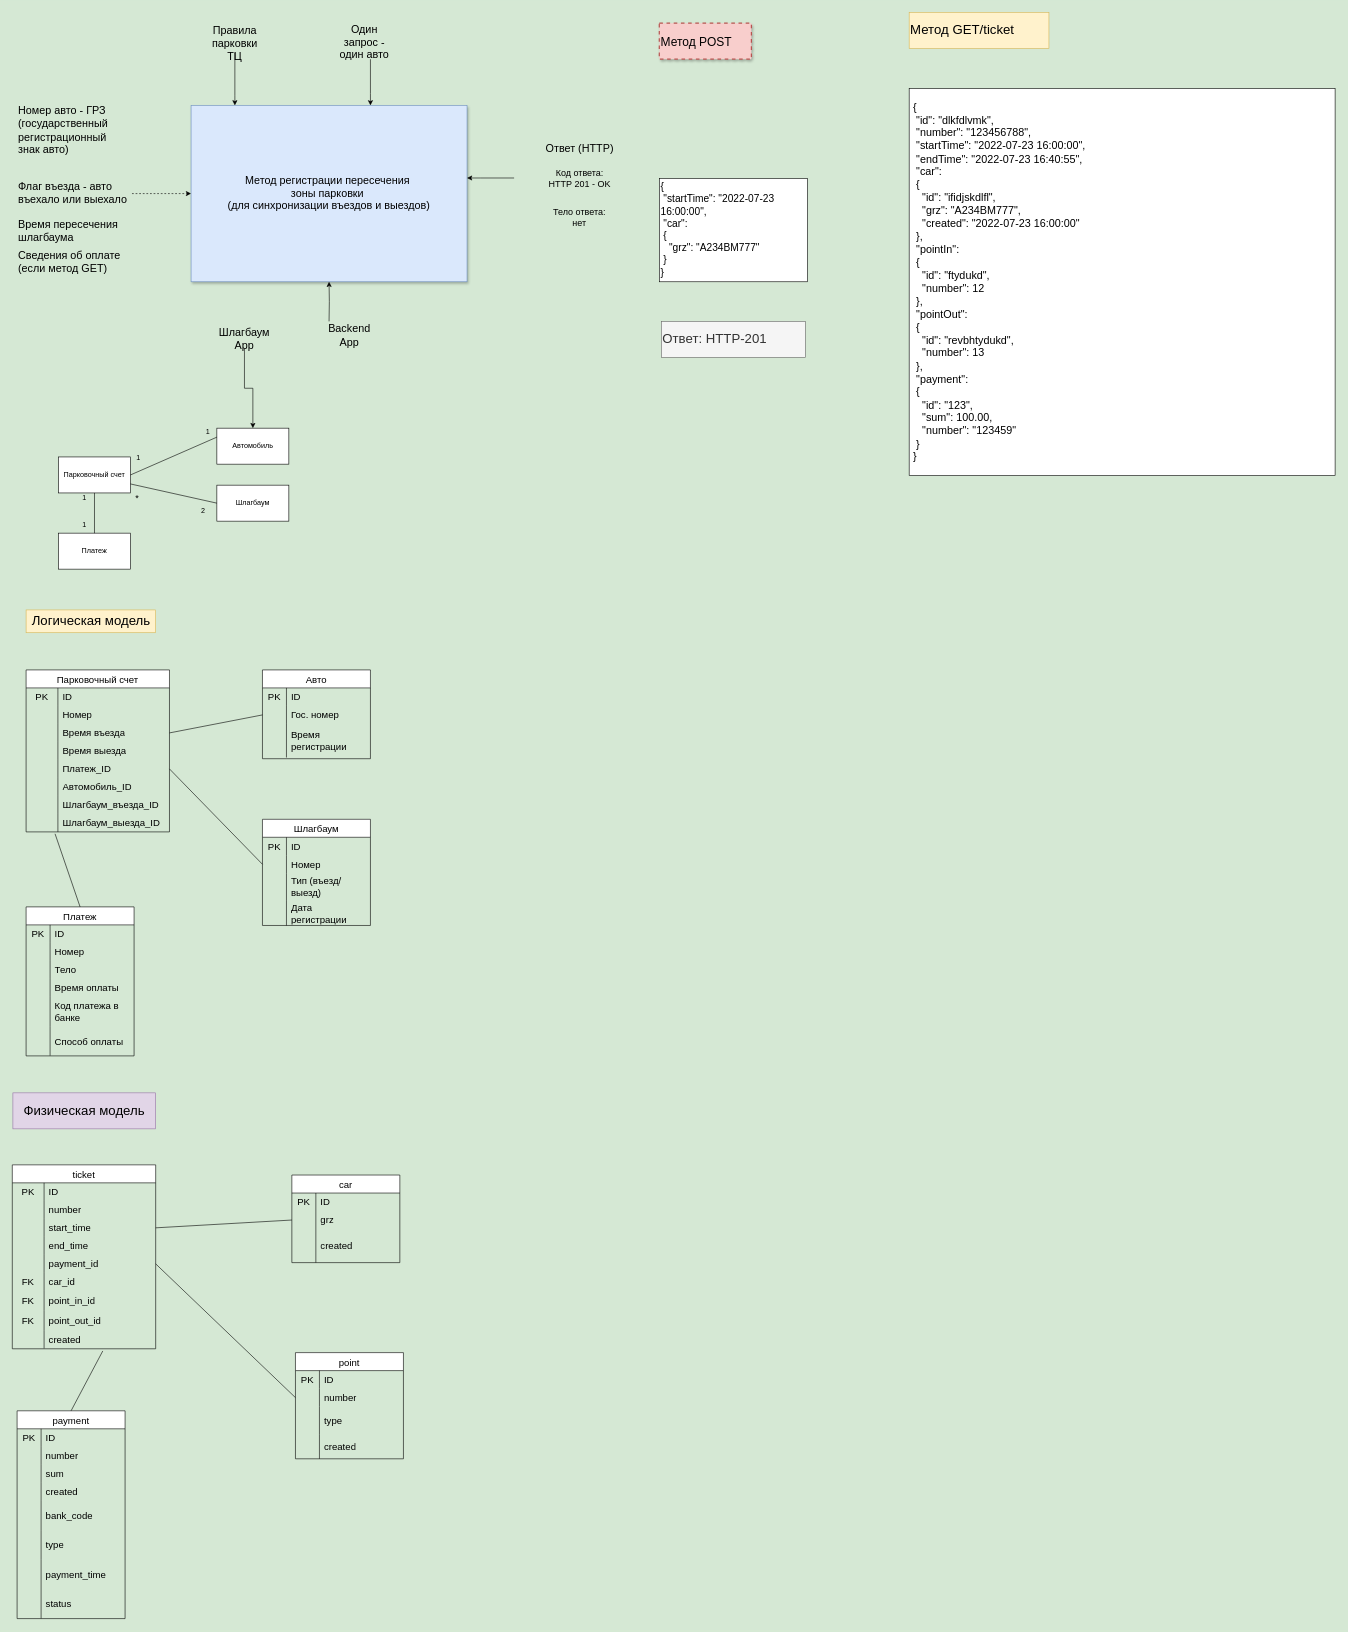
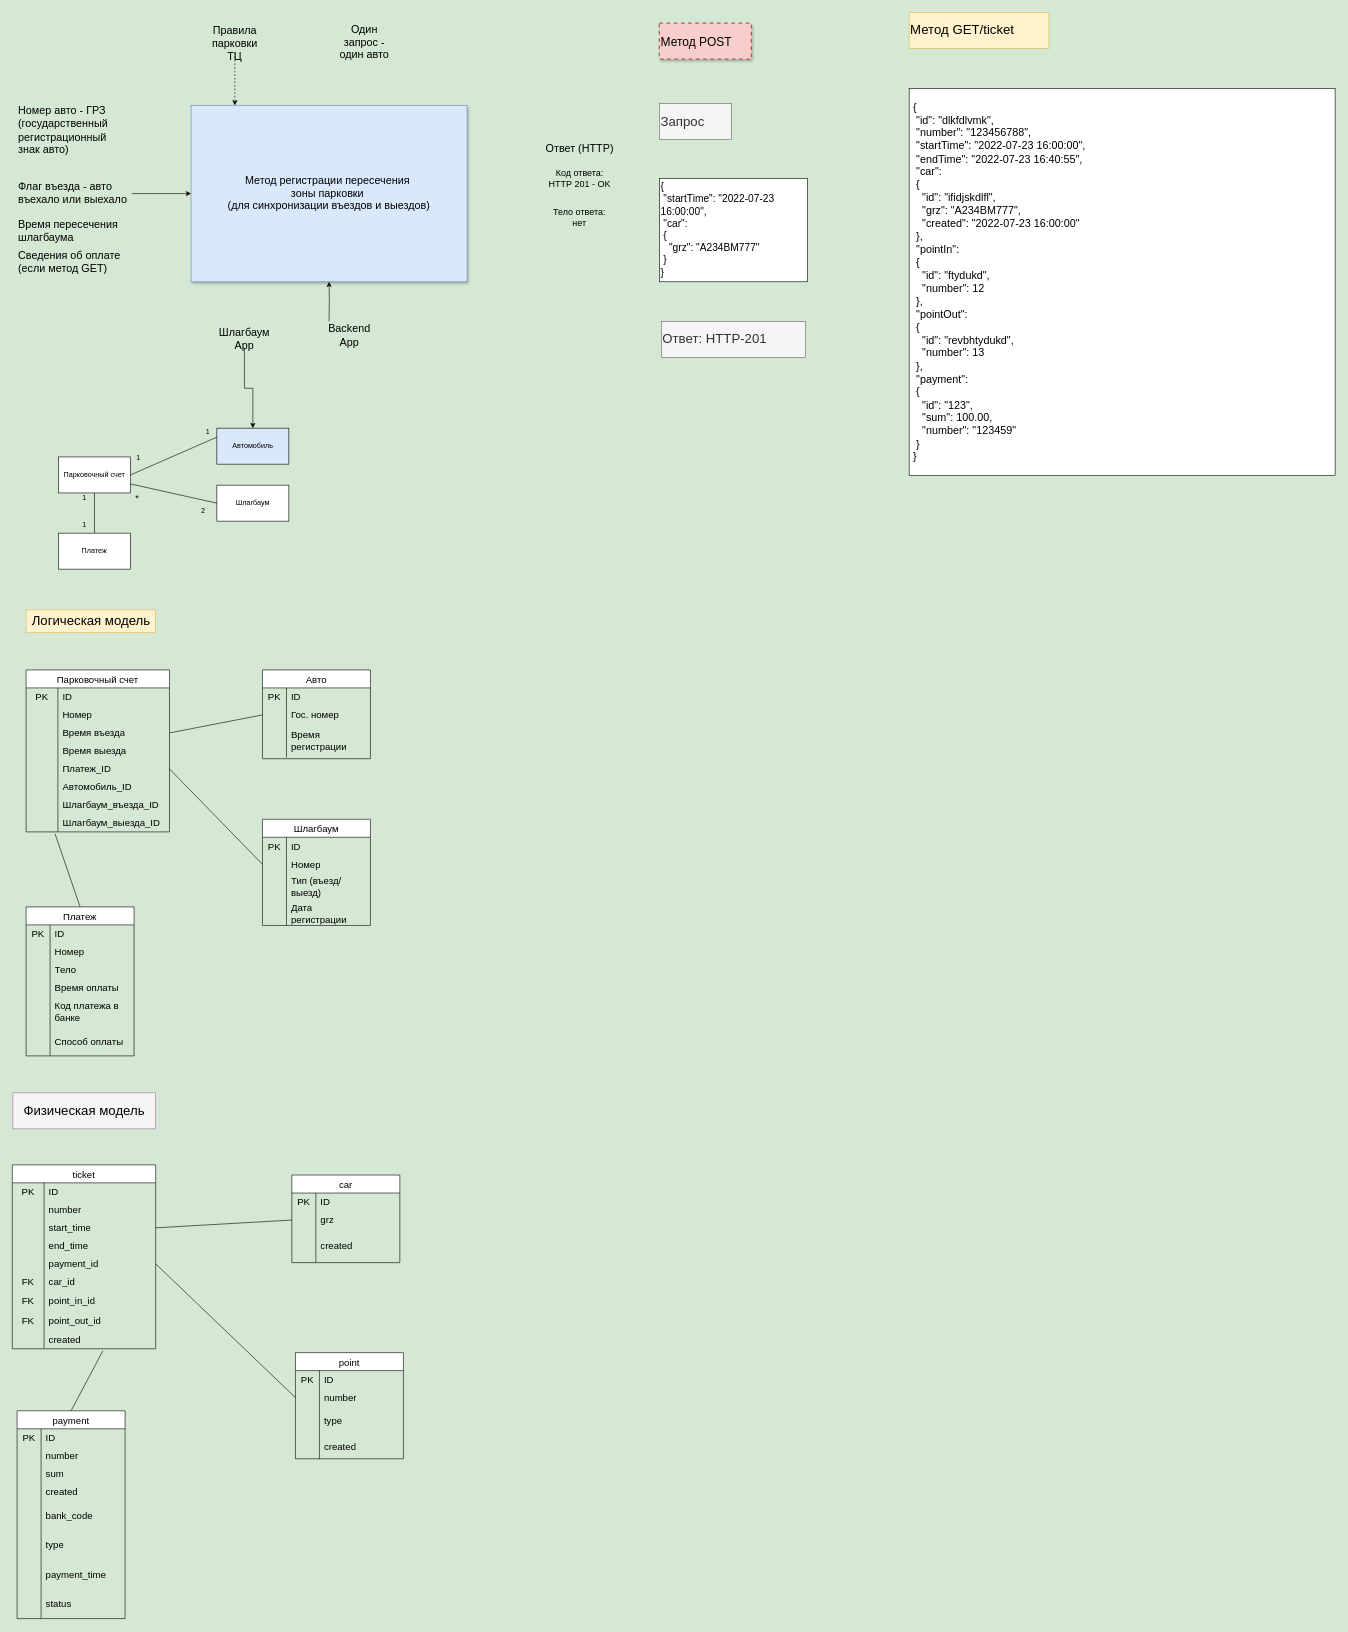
edge "Правила парковки ТЦ" -> "Метод регистрации пересечения зоны парковки (для синхронизации въездов и выездов)": style solid -> dashed
edge "Один запрос - один авто" -> "Метод регистрации пересечения зоны парковки (для синхронизации въездов и выездов)": removed
node "Запрос": added
edge "Код ответа: HTTP 201 - OK" -> "Метод регистрации пересечения зоны парковки (для синхронизации въездов и выездов)": removed
edge "Флаг въезда - авто въехало или выехало" -> "Метод регистрации пересечения зоны парковки (для синхронизации въездов и выездов)": style dashed -> solid
node "Автомобиль": fillcolor #ffffff -> #dae8fc
node "Физическая модель": fillcolor #e1d5e7 -> #f5f5f5
